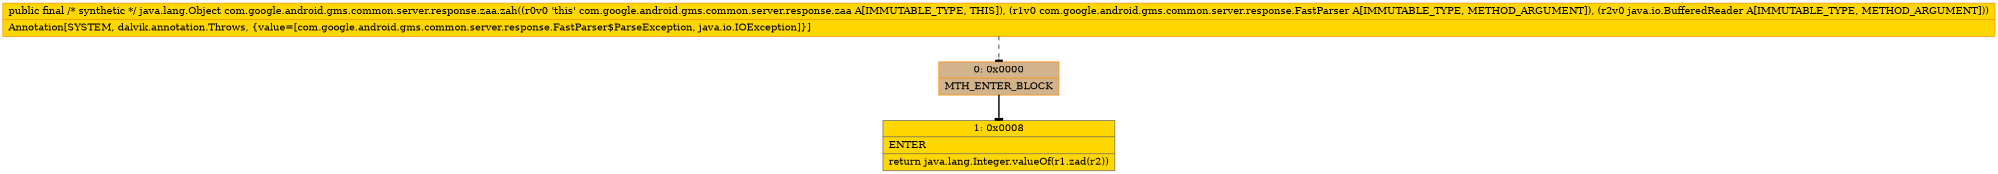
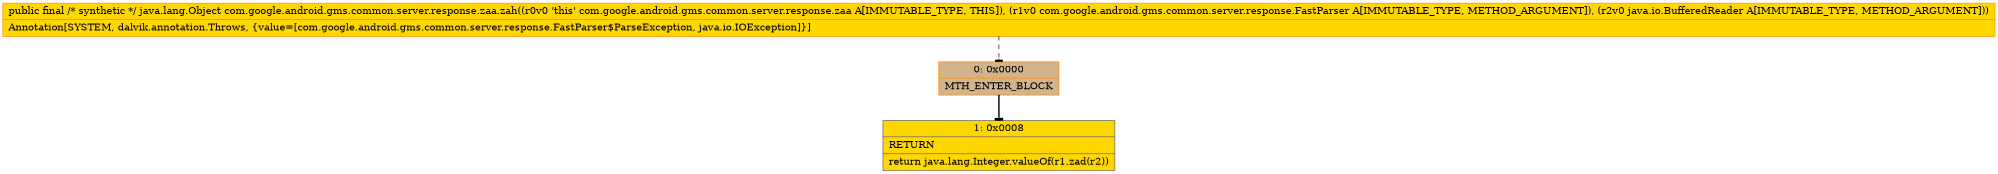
node "1: 0x0008": text "ENTER" -> "RETURN"
